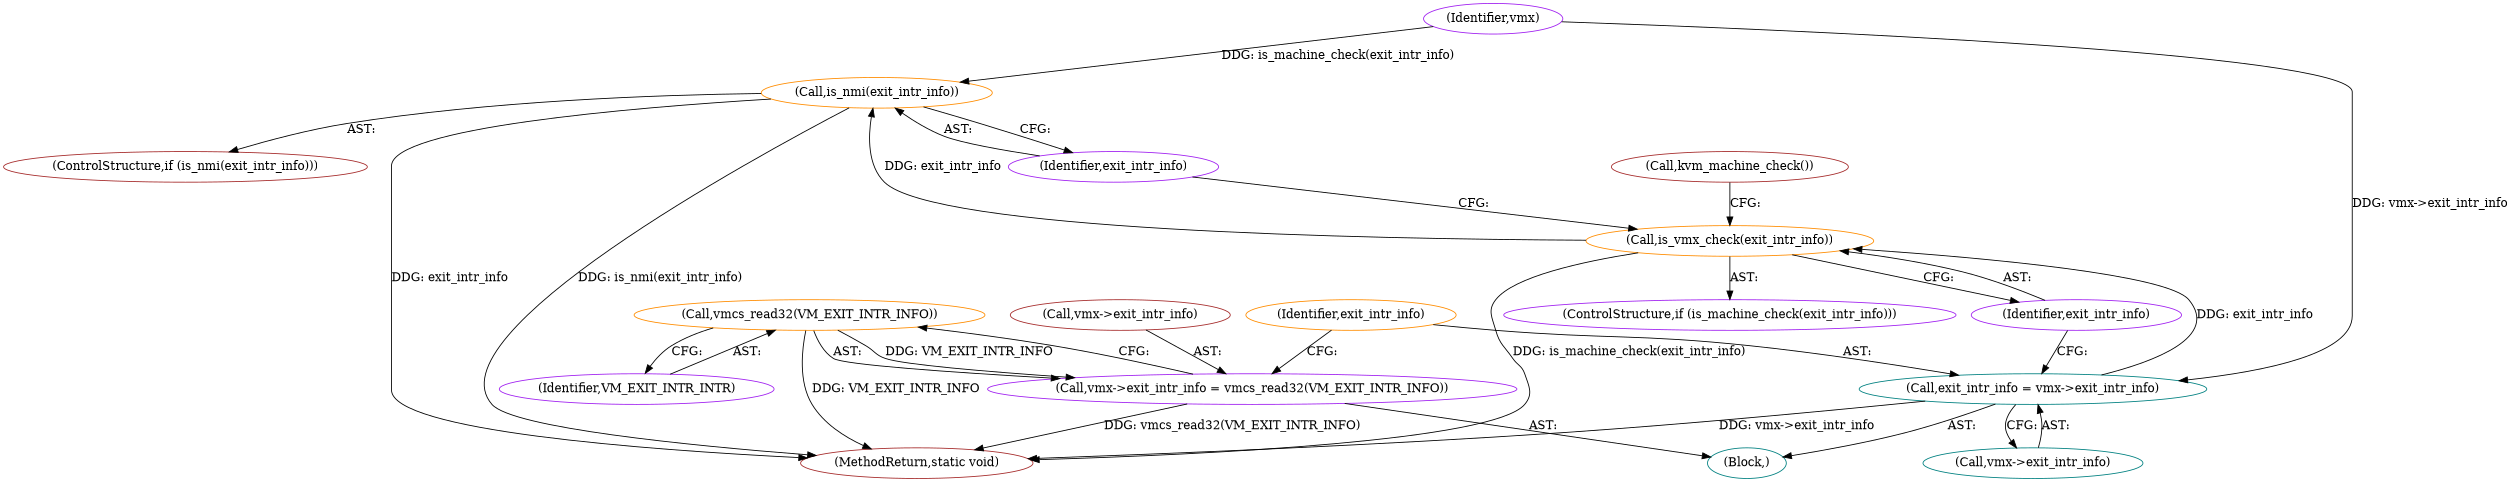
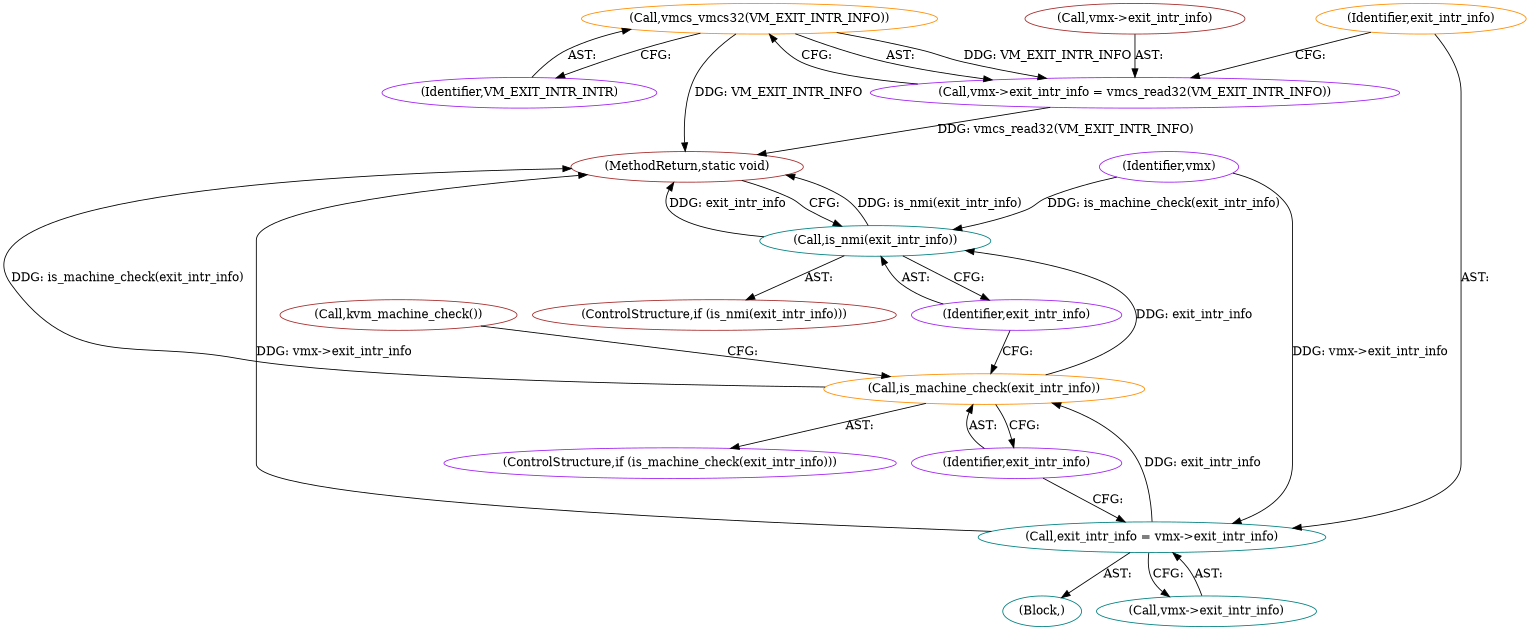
node "(Call,is_nmi(exit_intr_info))": color darkorange -> teal
edge "(MethodReturn,static void)" -> "(Call,is_nmi(exit_intr_info))": added, label "CFG:"
node "(Call,is_vmx_check(exit_intr_info))": label "(Call,is_vmx_check(exit_intr_info))" -> "(Call,is_machine_check(exit_intr_info))"
node "(Call,vmcs_read32(VM_EXIT_INTR_INFO))": label "(Call,vmcs_read32(VM_EXIT_INTR_INFO))" -> "(Call,vmcs_vmcs32(VM_EXIT_INTR_INFO))"
edge "(Call,vmx->exit_intr_info = vmcs_read32(VM_EXIT_INTR_INFO))" -> "(Block,)": removed, label "AST:"
